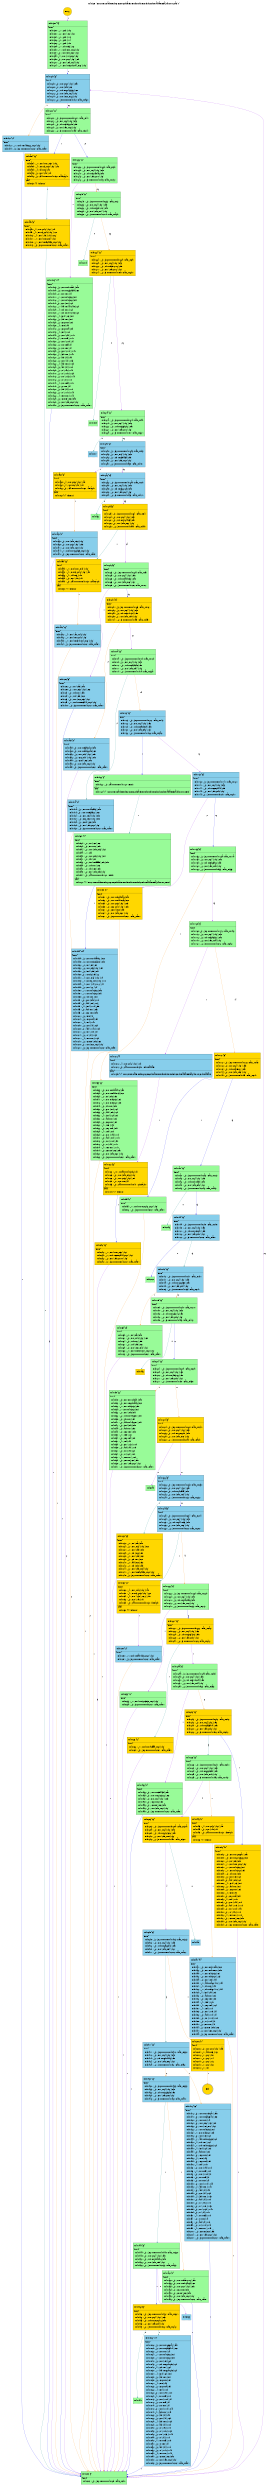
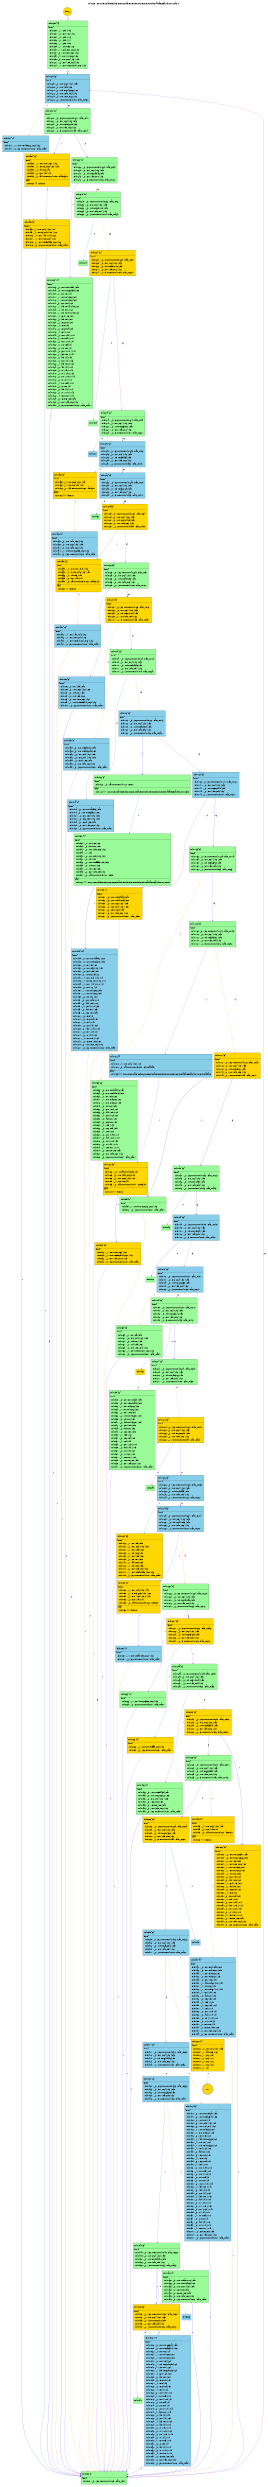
edge "0x401804 [25]" -> "0x401f1e [88]": now "0x4019f3" -> "0x401f1e [88]"
node "Exit": label "Exit" -> "Users"
